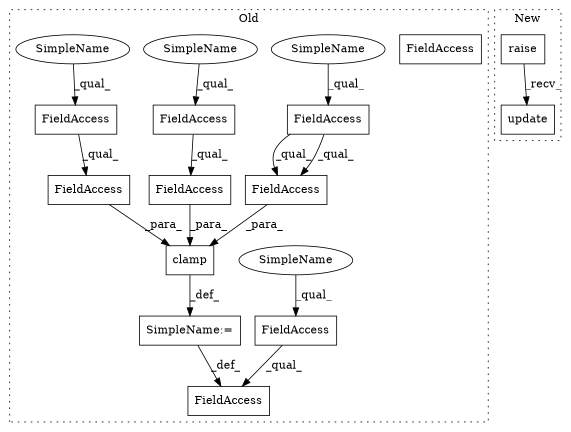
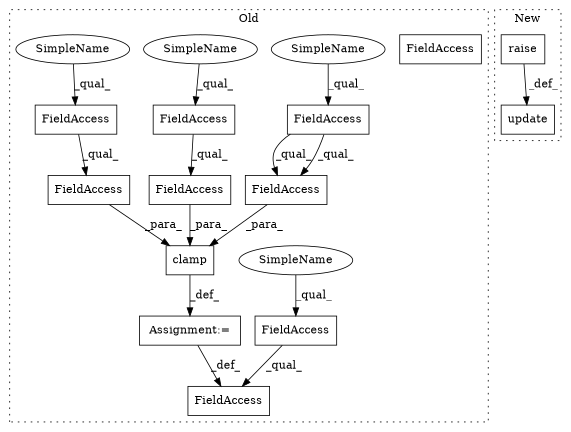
edge "raise" -> "update": label "_recv_" -> "_def_"
node "SimpleName:=": label "SimpleName:=" -> "Assignment:="
